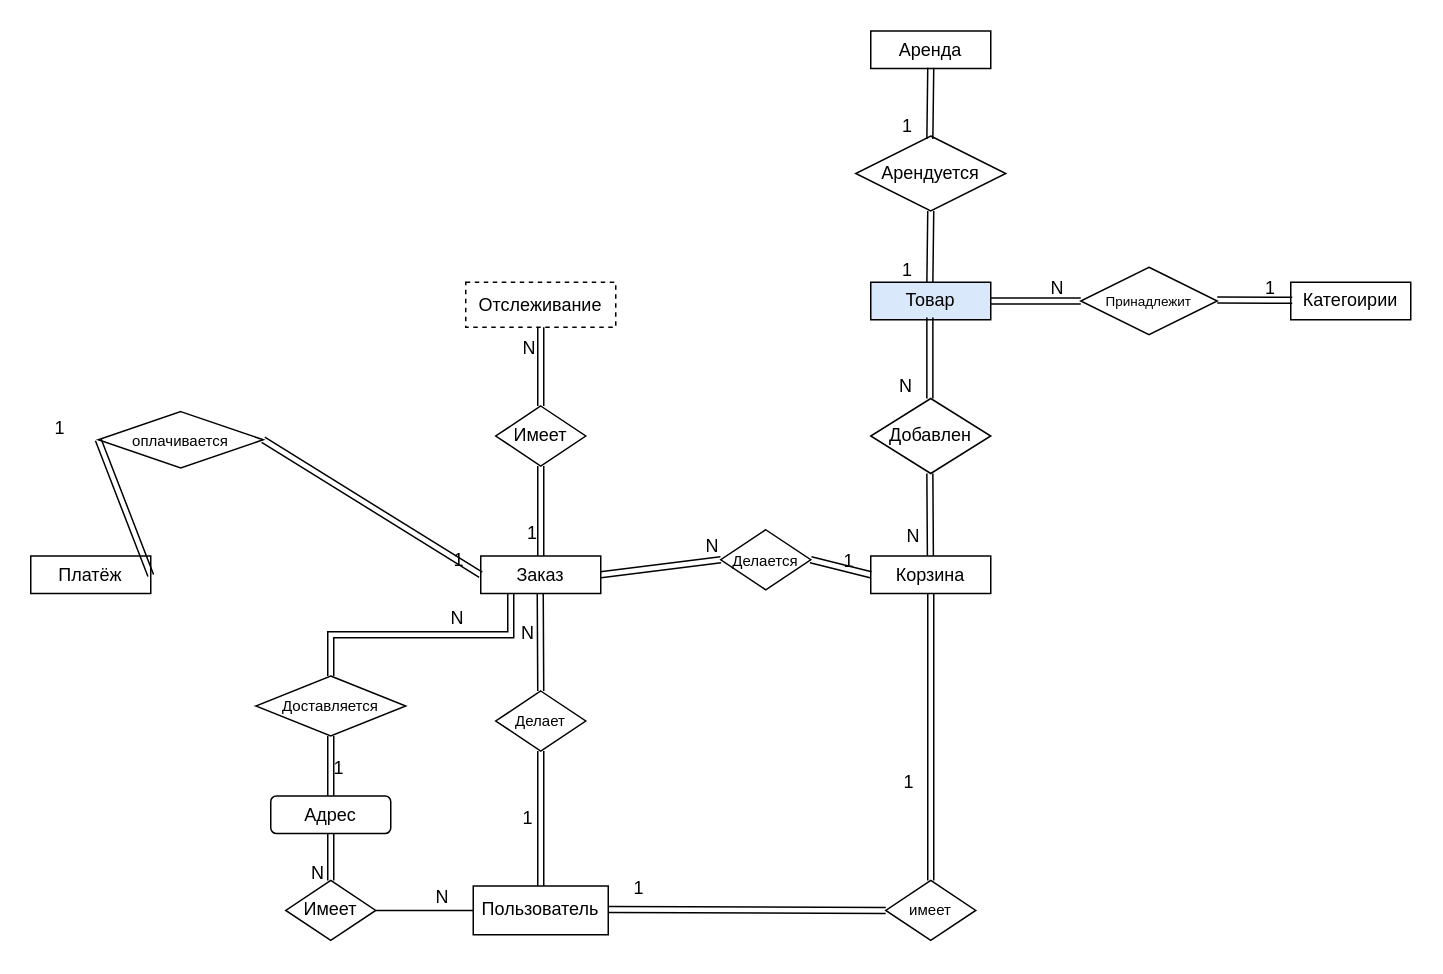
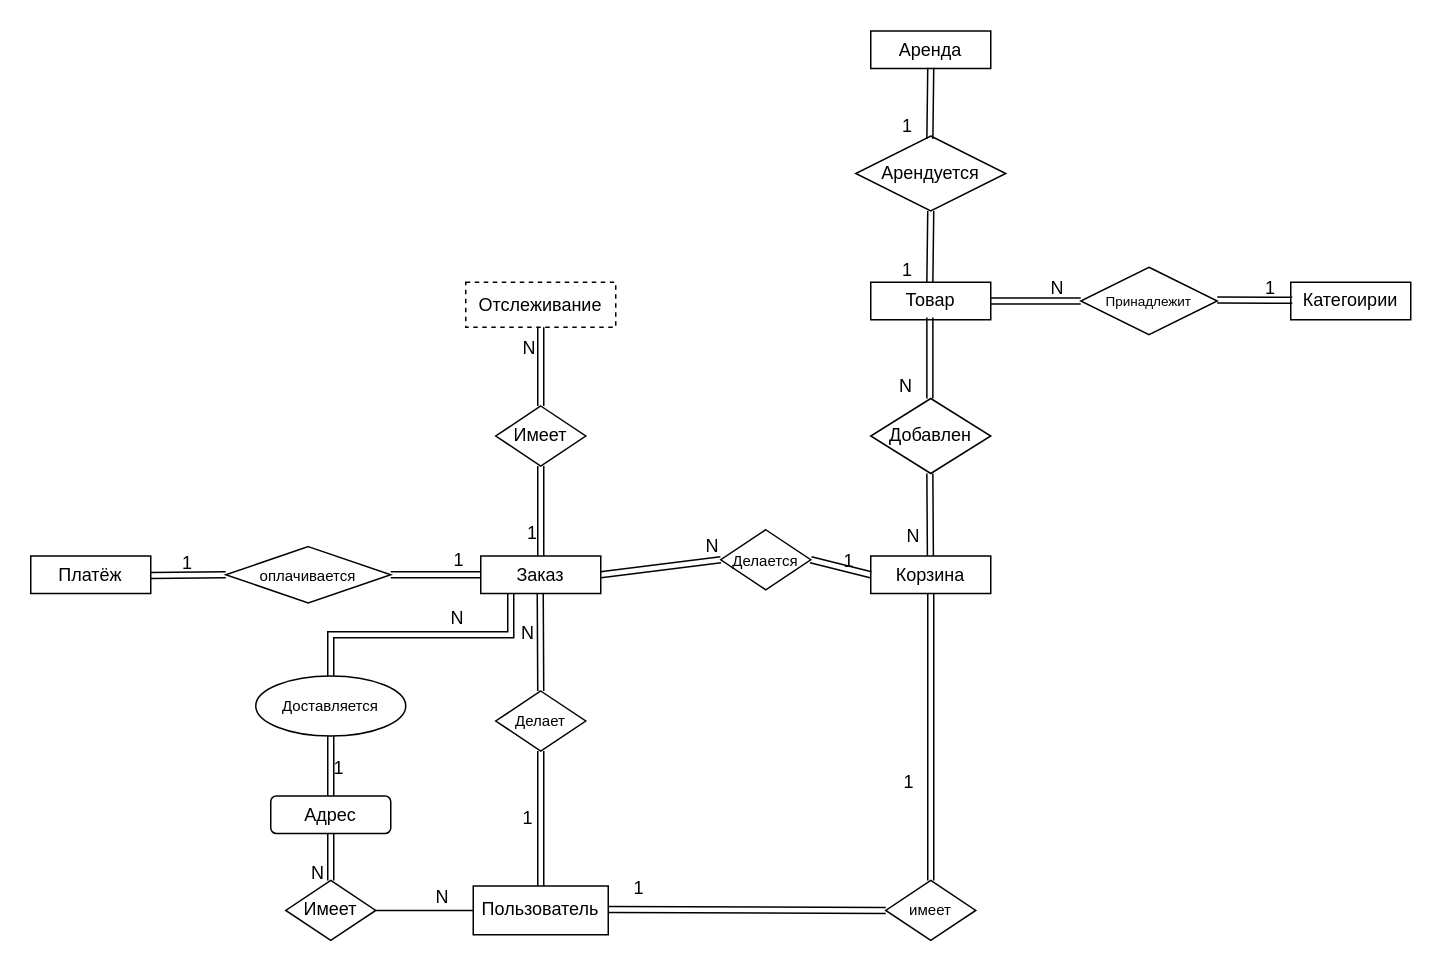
node "Товар": fillcolor #dae8fc -> #ffffff
node "оплачивается": moved (181, 440) -> (308, 575)
node "Доставляется": shape diamond -> ellipse
